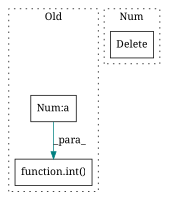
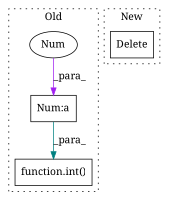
cluster "Num": label "Num" -> "New"
node "Num": added
